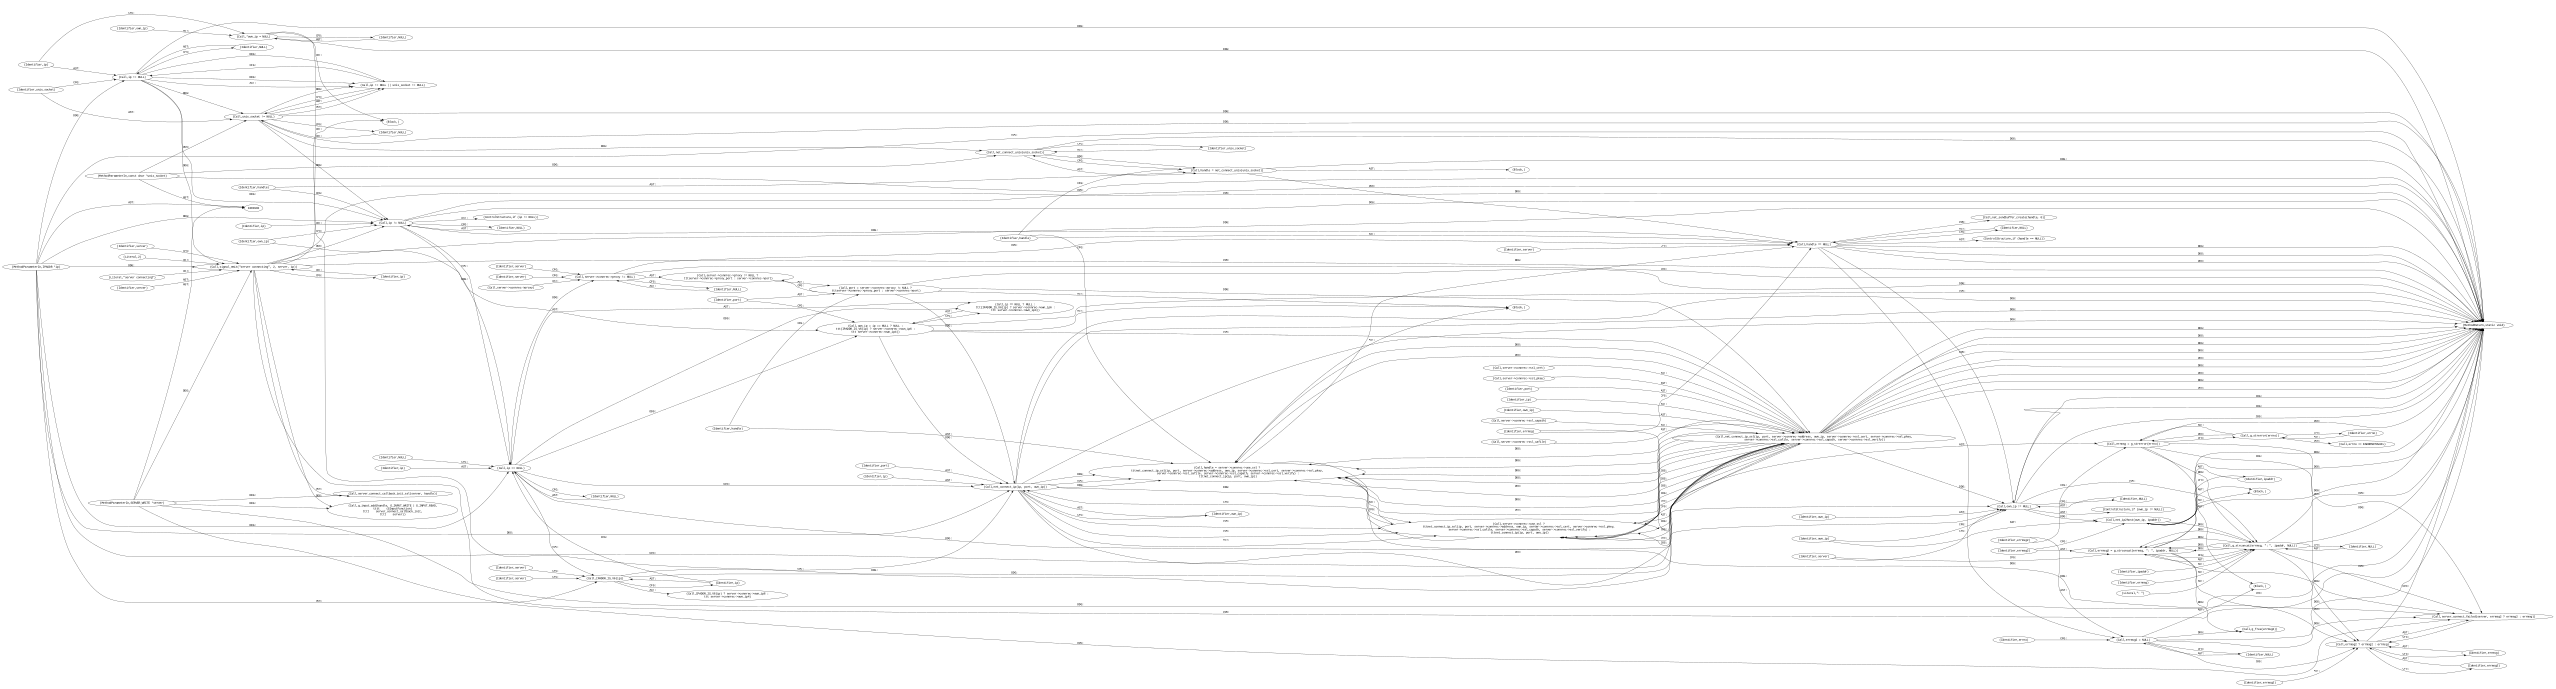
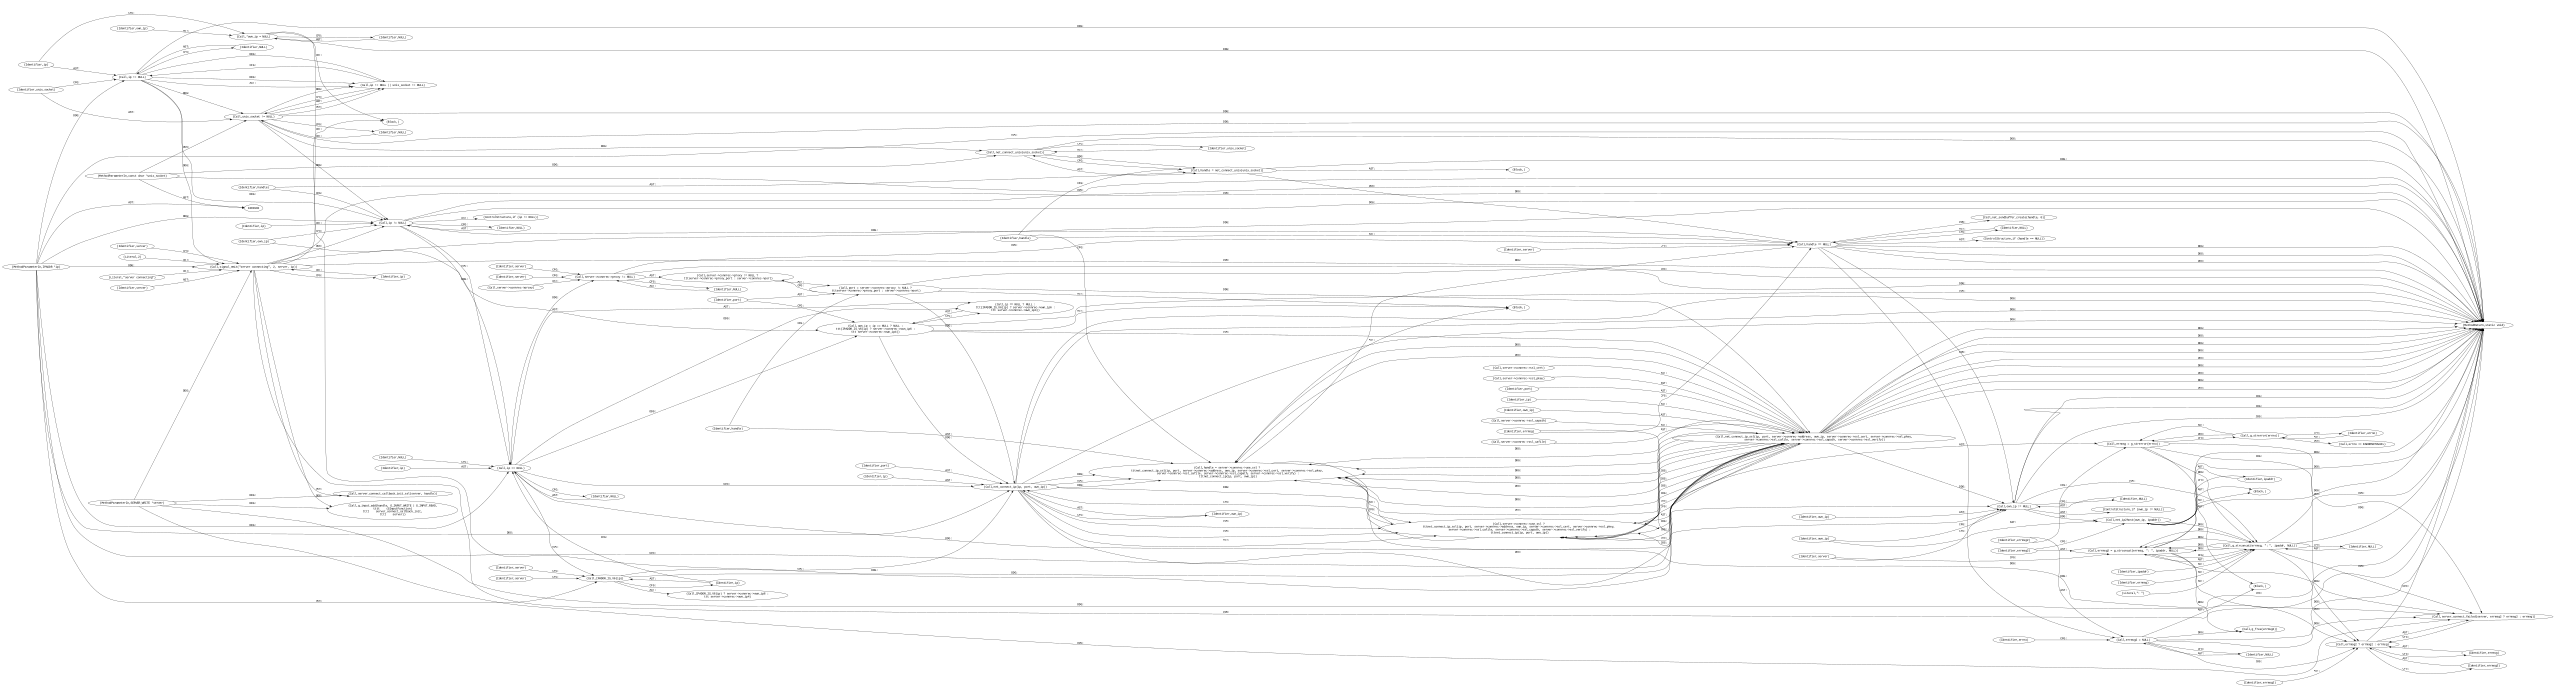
edge "(MethodParameterIn,SERVER_WRITE *server)" -> "1000102": removed, label "AST:"
edge "(Call,errmsg = g_strerror(errno))" -> "(MethodReturn,static void)": removed, label "DDG:"
